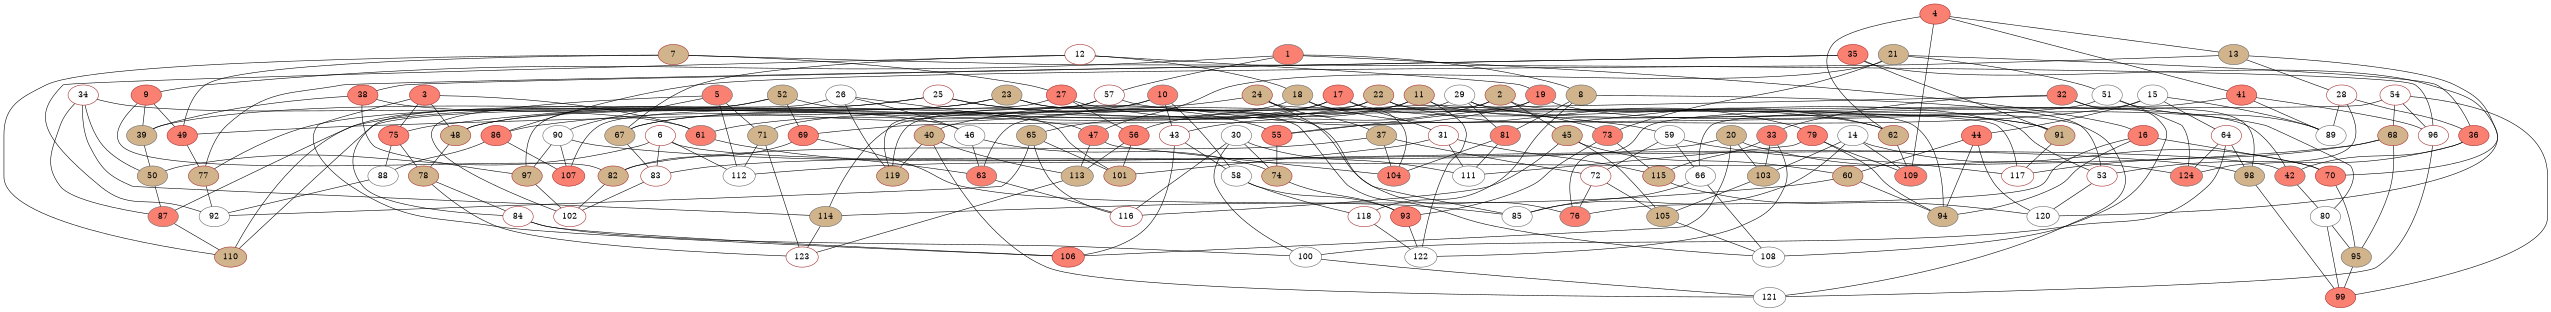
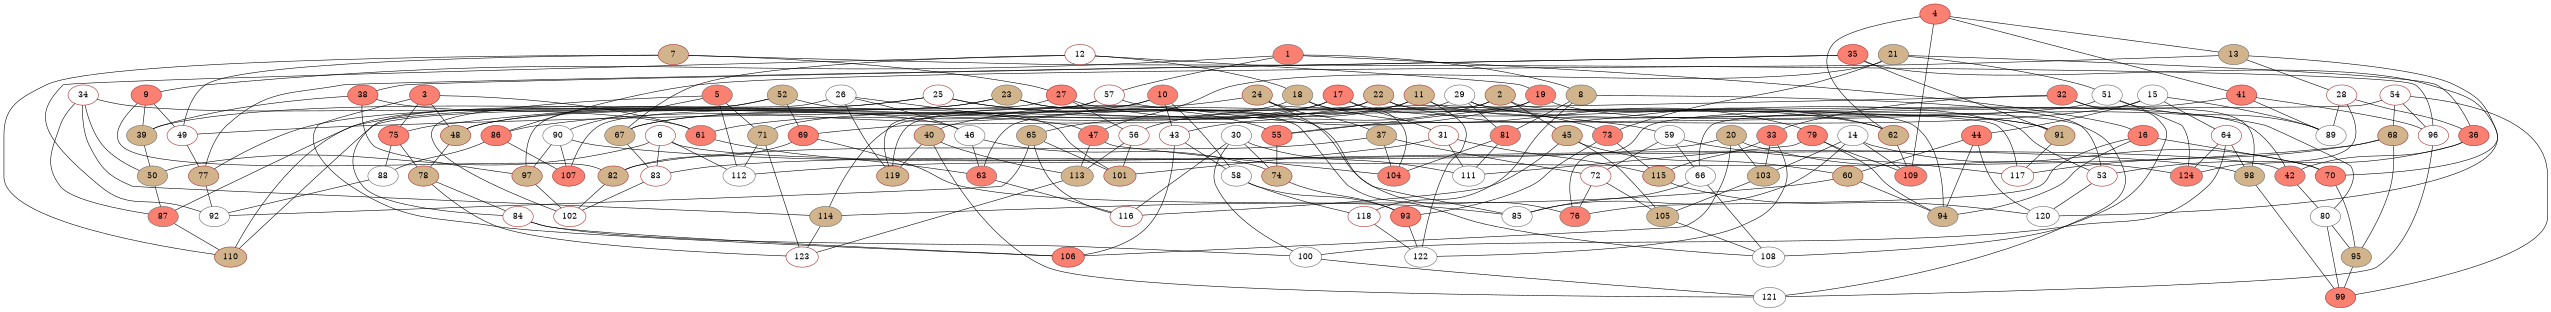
node "49": fillcolor salmon -> white
node "56": fillcolor salmon -> white
